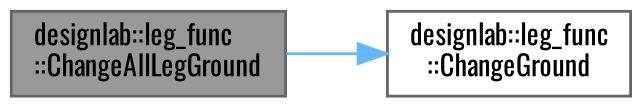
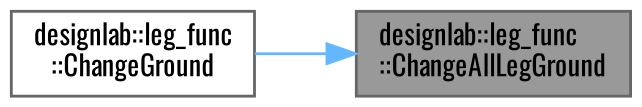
edge "designlab::leg_func ::ChangeAllLegGround" -> "designlab::leg_func ::ChangeGround": reversed
